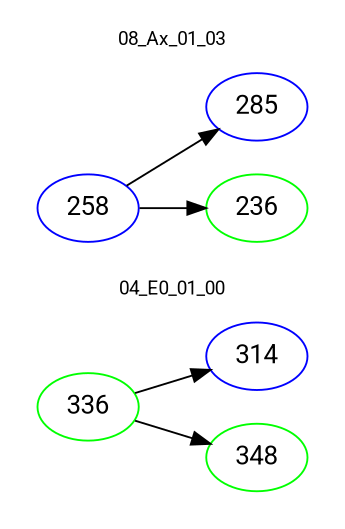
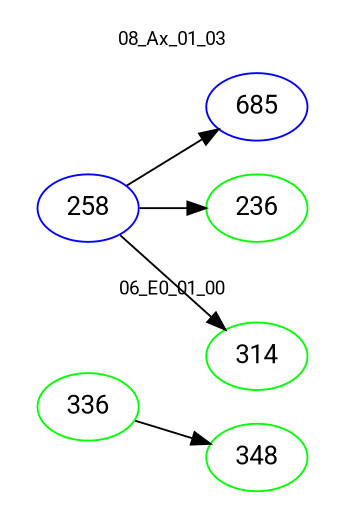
node "285": label "285" -> "685"
cluster "04_E0_01_00": label "04_E0_01_00" -> "06_E0_01_00"
node "314": color blue -> green
edge "336" -> "314": now "258" -> "314"
